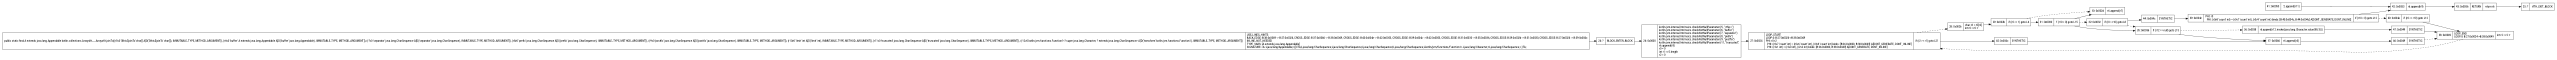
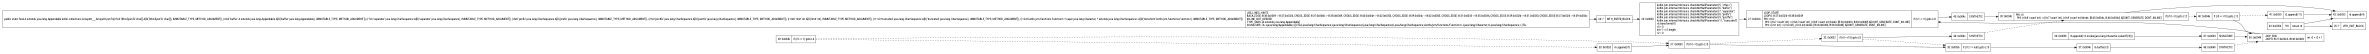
edge "42: 0x0053" -> "43: 0x0056": reversed
node "43: 0x0056": text "RETURN" -> "PHI"
edge "40: 0x004e" -> "41: 0x0050": added
edge "31: 0x0030" -> "30: 0x002d": reversed
edge "44: 0x004c" -> "39: 0x004c": style solid -> dashed
edge "29: 0x002b" -> "31: 0x0030": style solid -> dashed
node "28: 0x0026": removed
edge "35: 0x0036" -> "36: 0x0038": removed
node "47: 0x0049": text "SYNTHETIC" -> "SIGNATURE"
node "24: ?": text "BLOCK_ENTER_BLOCK" -> "MTH_ENTER_BLOCK"
edge "45: 0x004c" -> "37: 0x0046": now "45: 0x004c" -> "39: 0x004c"
node "37: 0x0046": text "r6.append(r3)" -> "r6.buffer(r3)"
node "26: 0x0000": text "r6.append(r8)" -> "r6.transform(r8)"
edge "38: 0x0049" -> "27: 0x0024": style dashed -> solid
